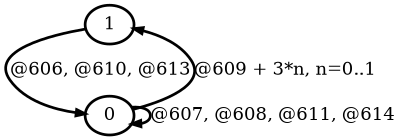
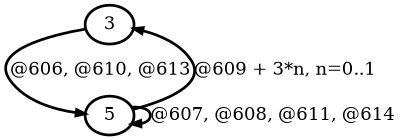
node "1": label "1" -> "3"
node "0": label "0" -> "5"
